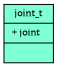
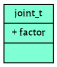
node "joint_t": text "+ joint" -> "+ factor"
